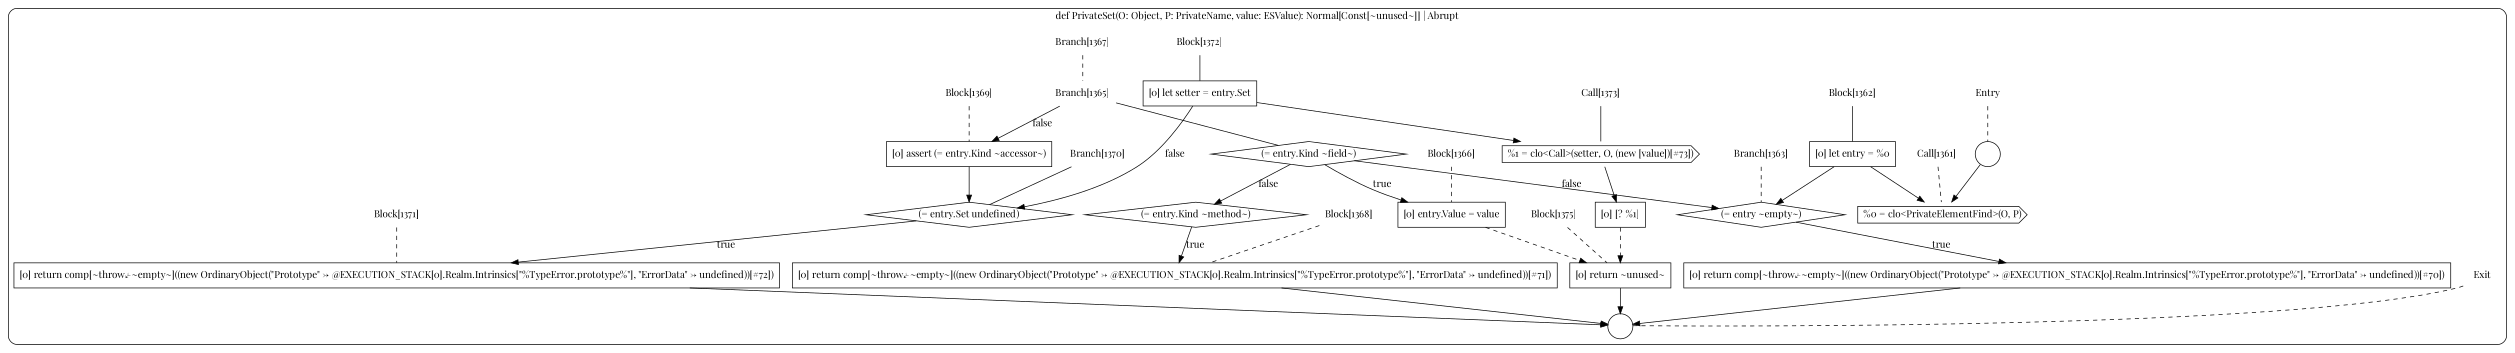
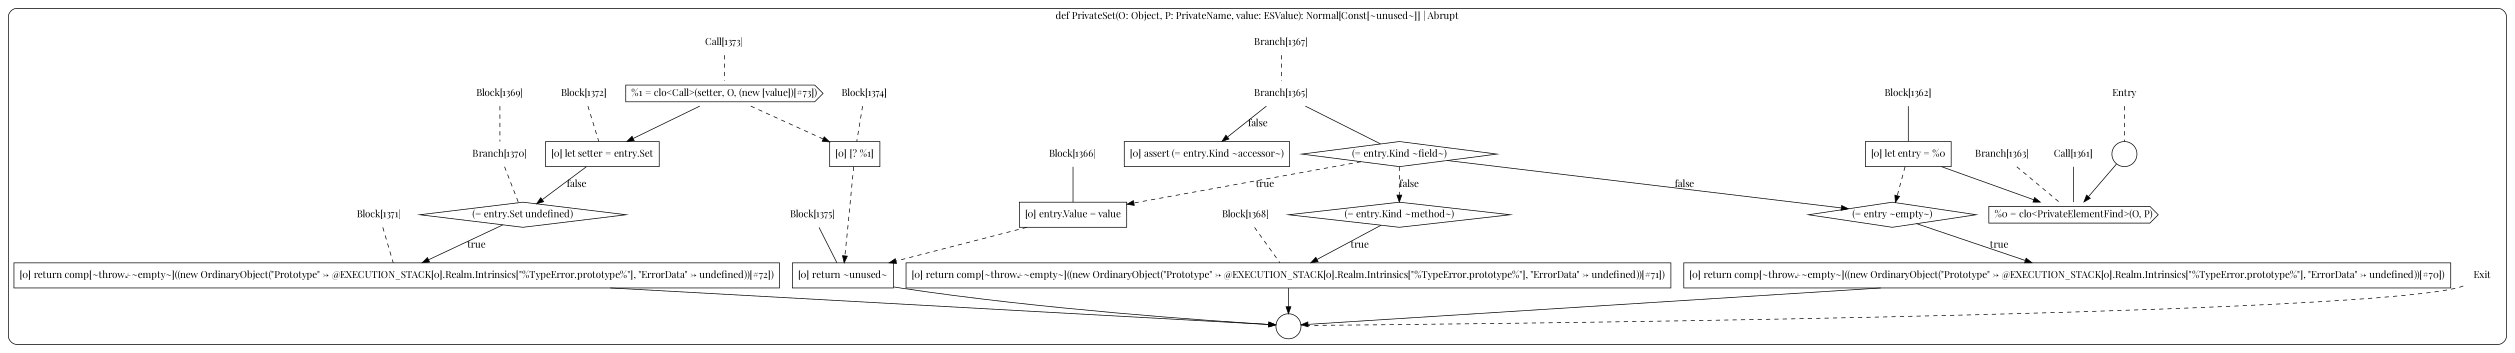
edge "Block[1372]" -- "[0] let setter = entry.Set": style solid -> dashed
node "Block[1374]": added
edge "[0] let setter = entry.Set" -> "%1 = clo<Call>(setter, O, (new [value])[#73])": reversed
edge "Block[1369]" -- "[0] assert (= entry.Kind ~accessor~)": now "Block[1369]" -- "Branch[1370]"
edge "Call[1373]" -- "%1 = clo<Call>(setter, O, (new [value])[#73])": style solid -> dashed
edge "[0] assert (= entry.Kind ~accessor~)" -> "(= entry.Set undefined)": removed
edge "%1 = clo<Call>(setter, O, (new [value])[#73])" -> "[0] [? %1]": style solid -> dashed
edge "(= entry.Kind ~field~)" -> "(= entry.Kind ~method~)": style solid -> dashed
edge "Block[1366]" -- "[0] entry.Value = value": style dashed -> solid
edge "Branch[1363]" -- "(= entry ~empty~)": now "Branch[1363]" -- "%0 = clo<PrivateElementFind>(O, P)"
edge "[0] let entry = %0" -> "(= entry ~empty~)": style solid -> dashed
edge "Call[1361]" -- "%0 = clo<PrivateElementFind>(O, P)": style dashed -> solid
edge "(= entry.Kind ~field~)" -> "[0] entry.Value = value": style solid -> dashed
edge "Branch[1370]" -- "(= entry.Set undefined)": style solid -> dashed
edge "Block[1375]" -- "[0] return ~unused~": style dashed -> solid
